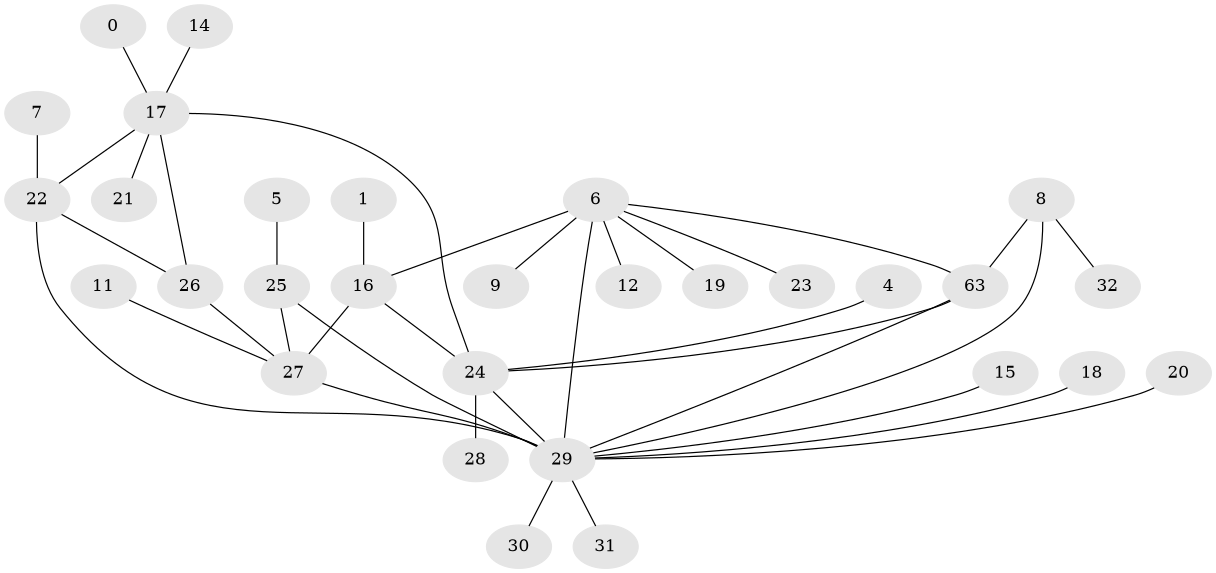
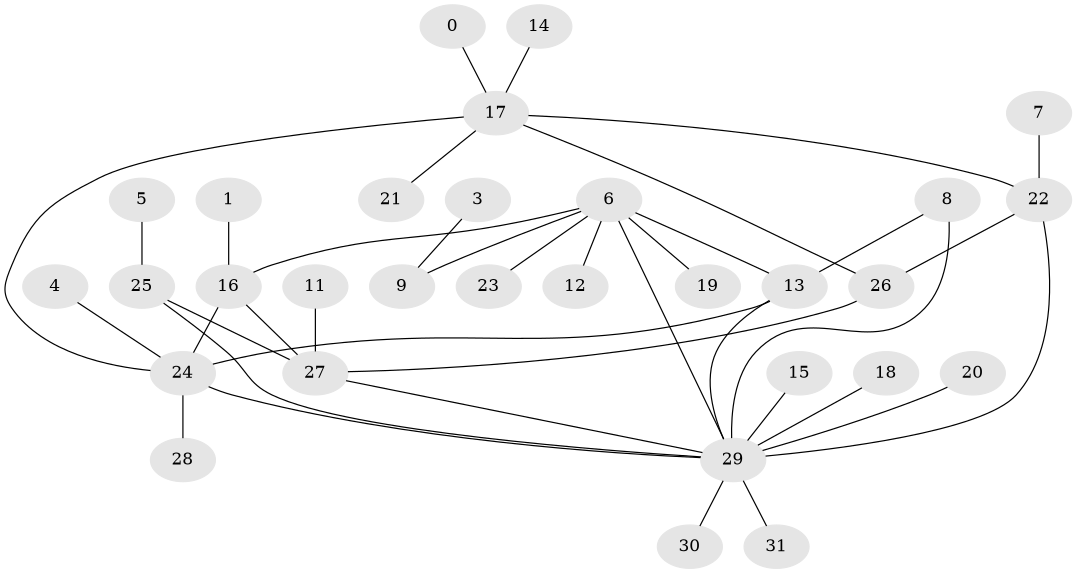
node "3": added
node "63": label "63" -> "13"
node "32": removed
